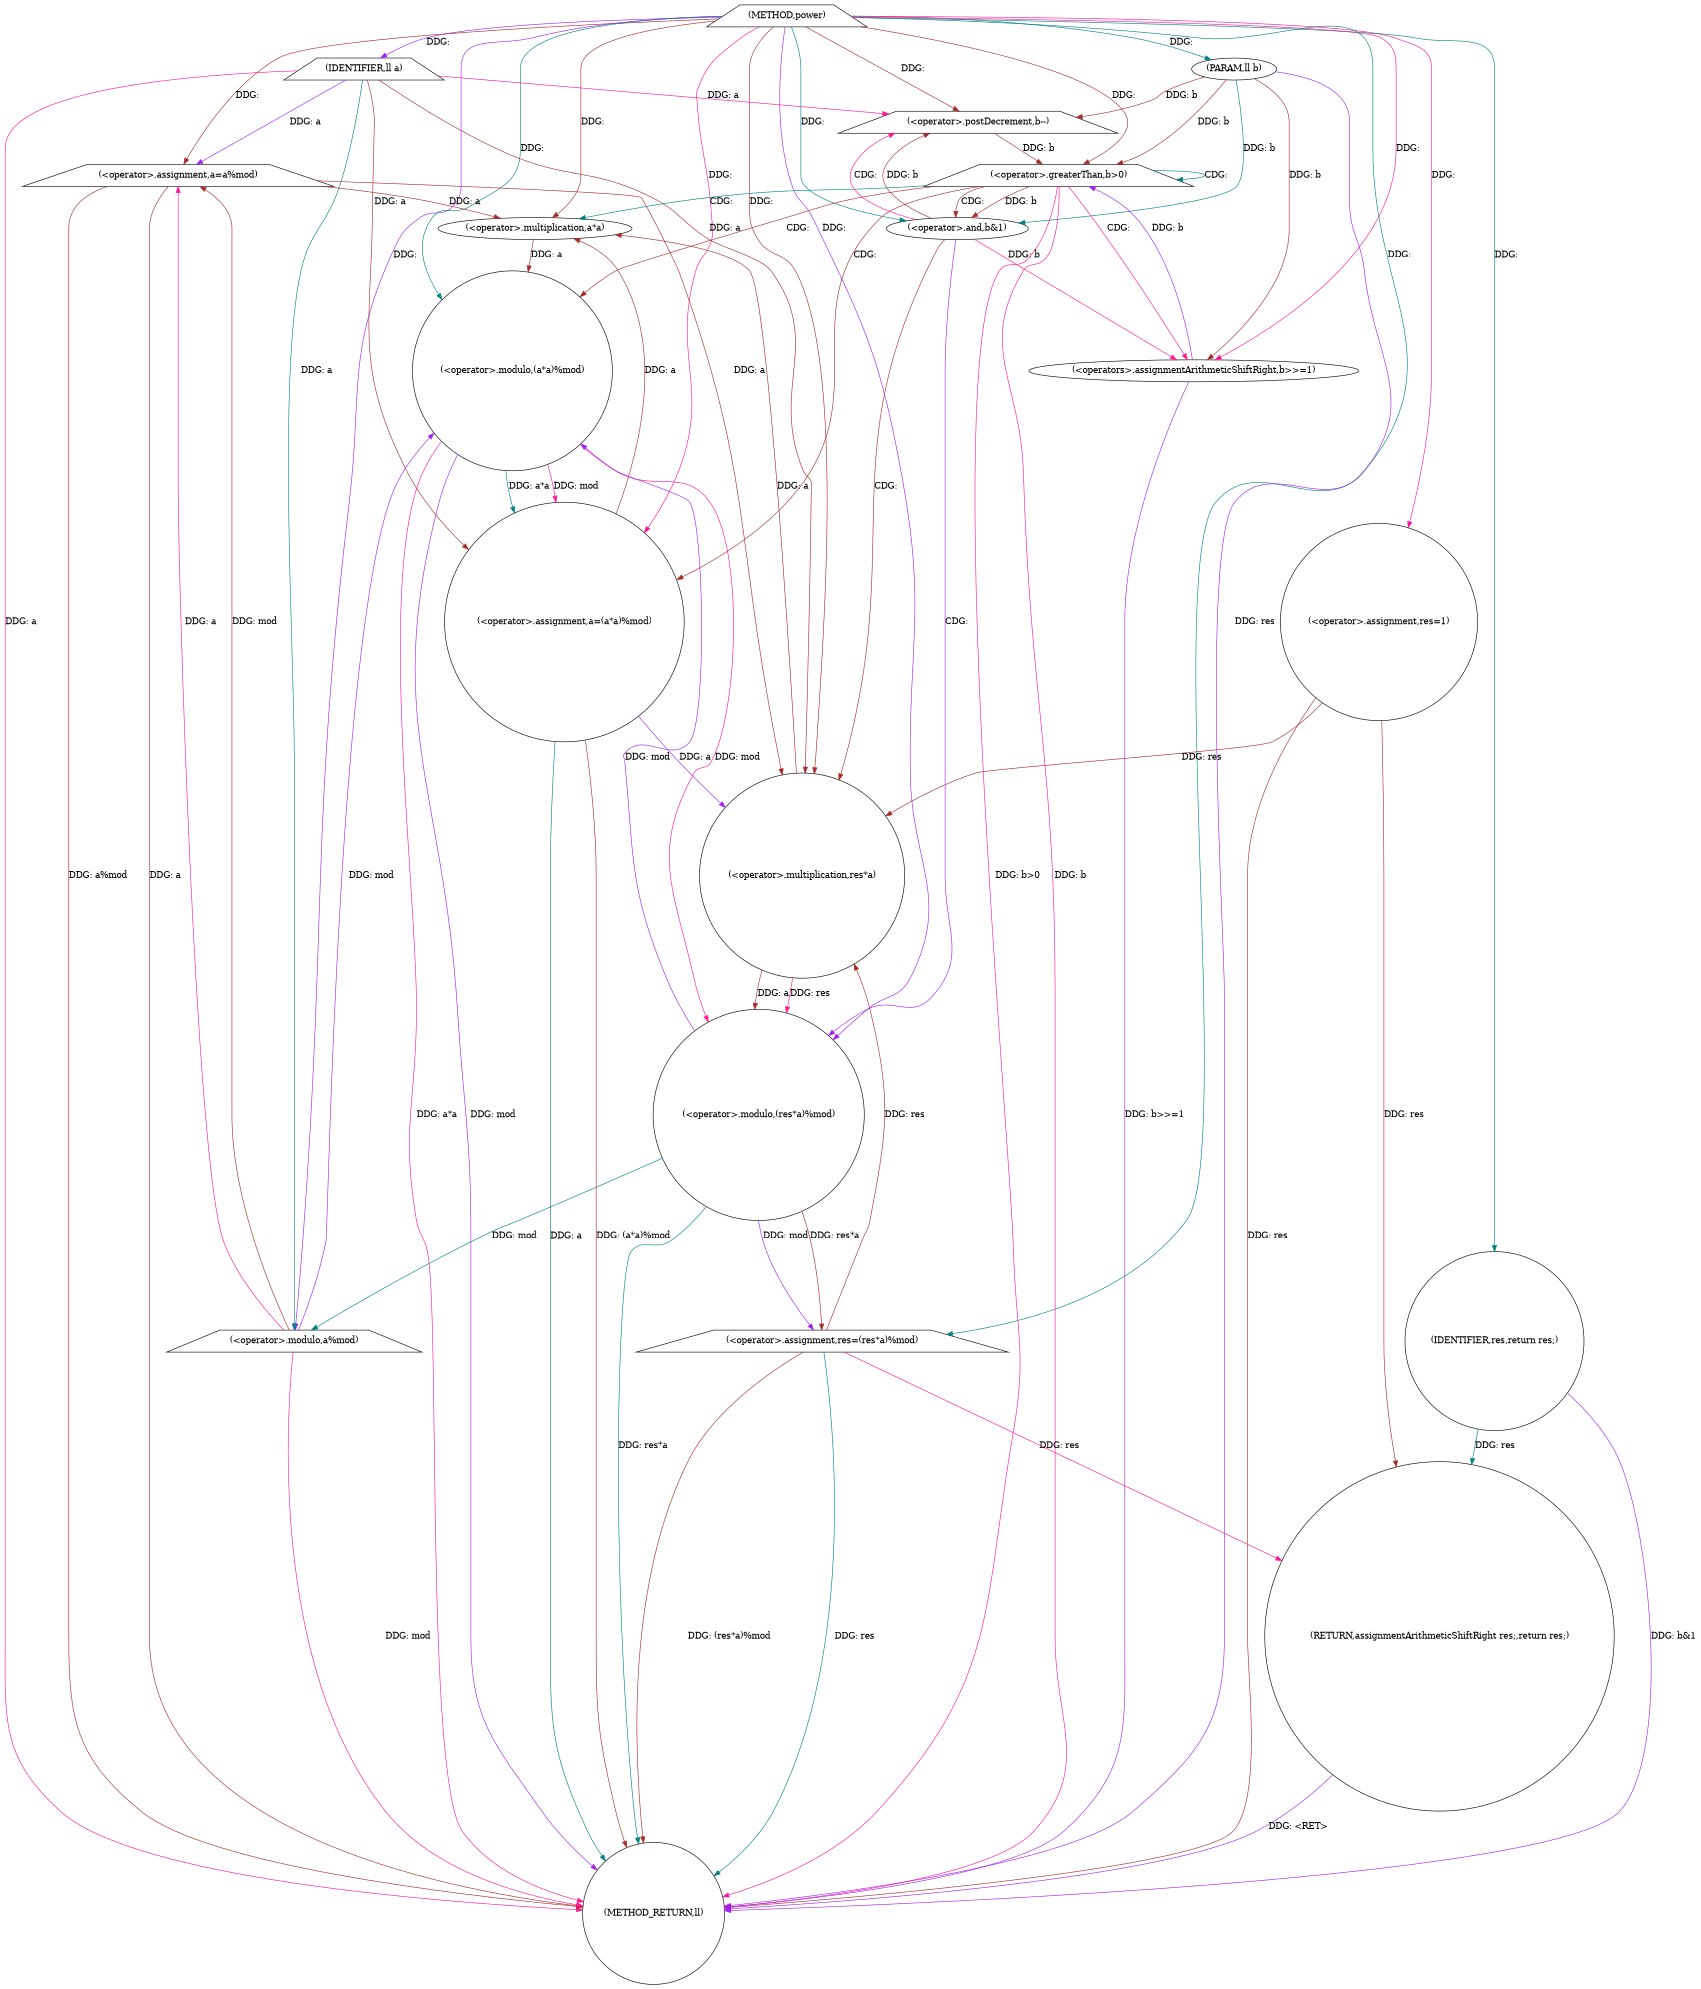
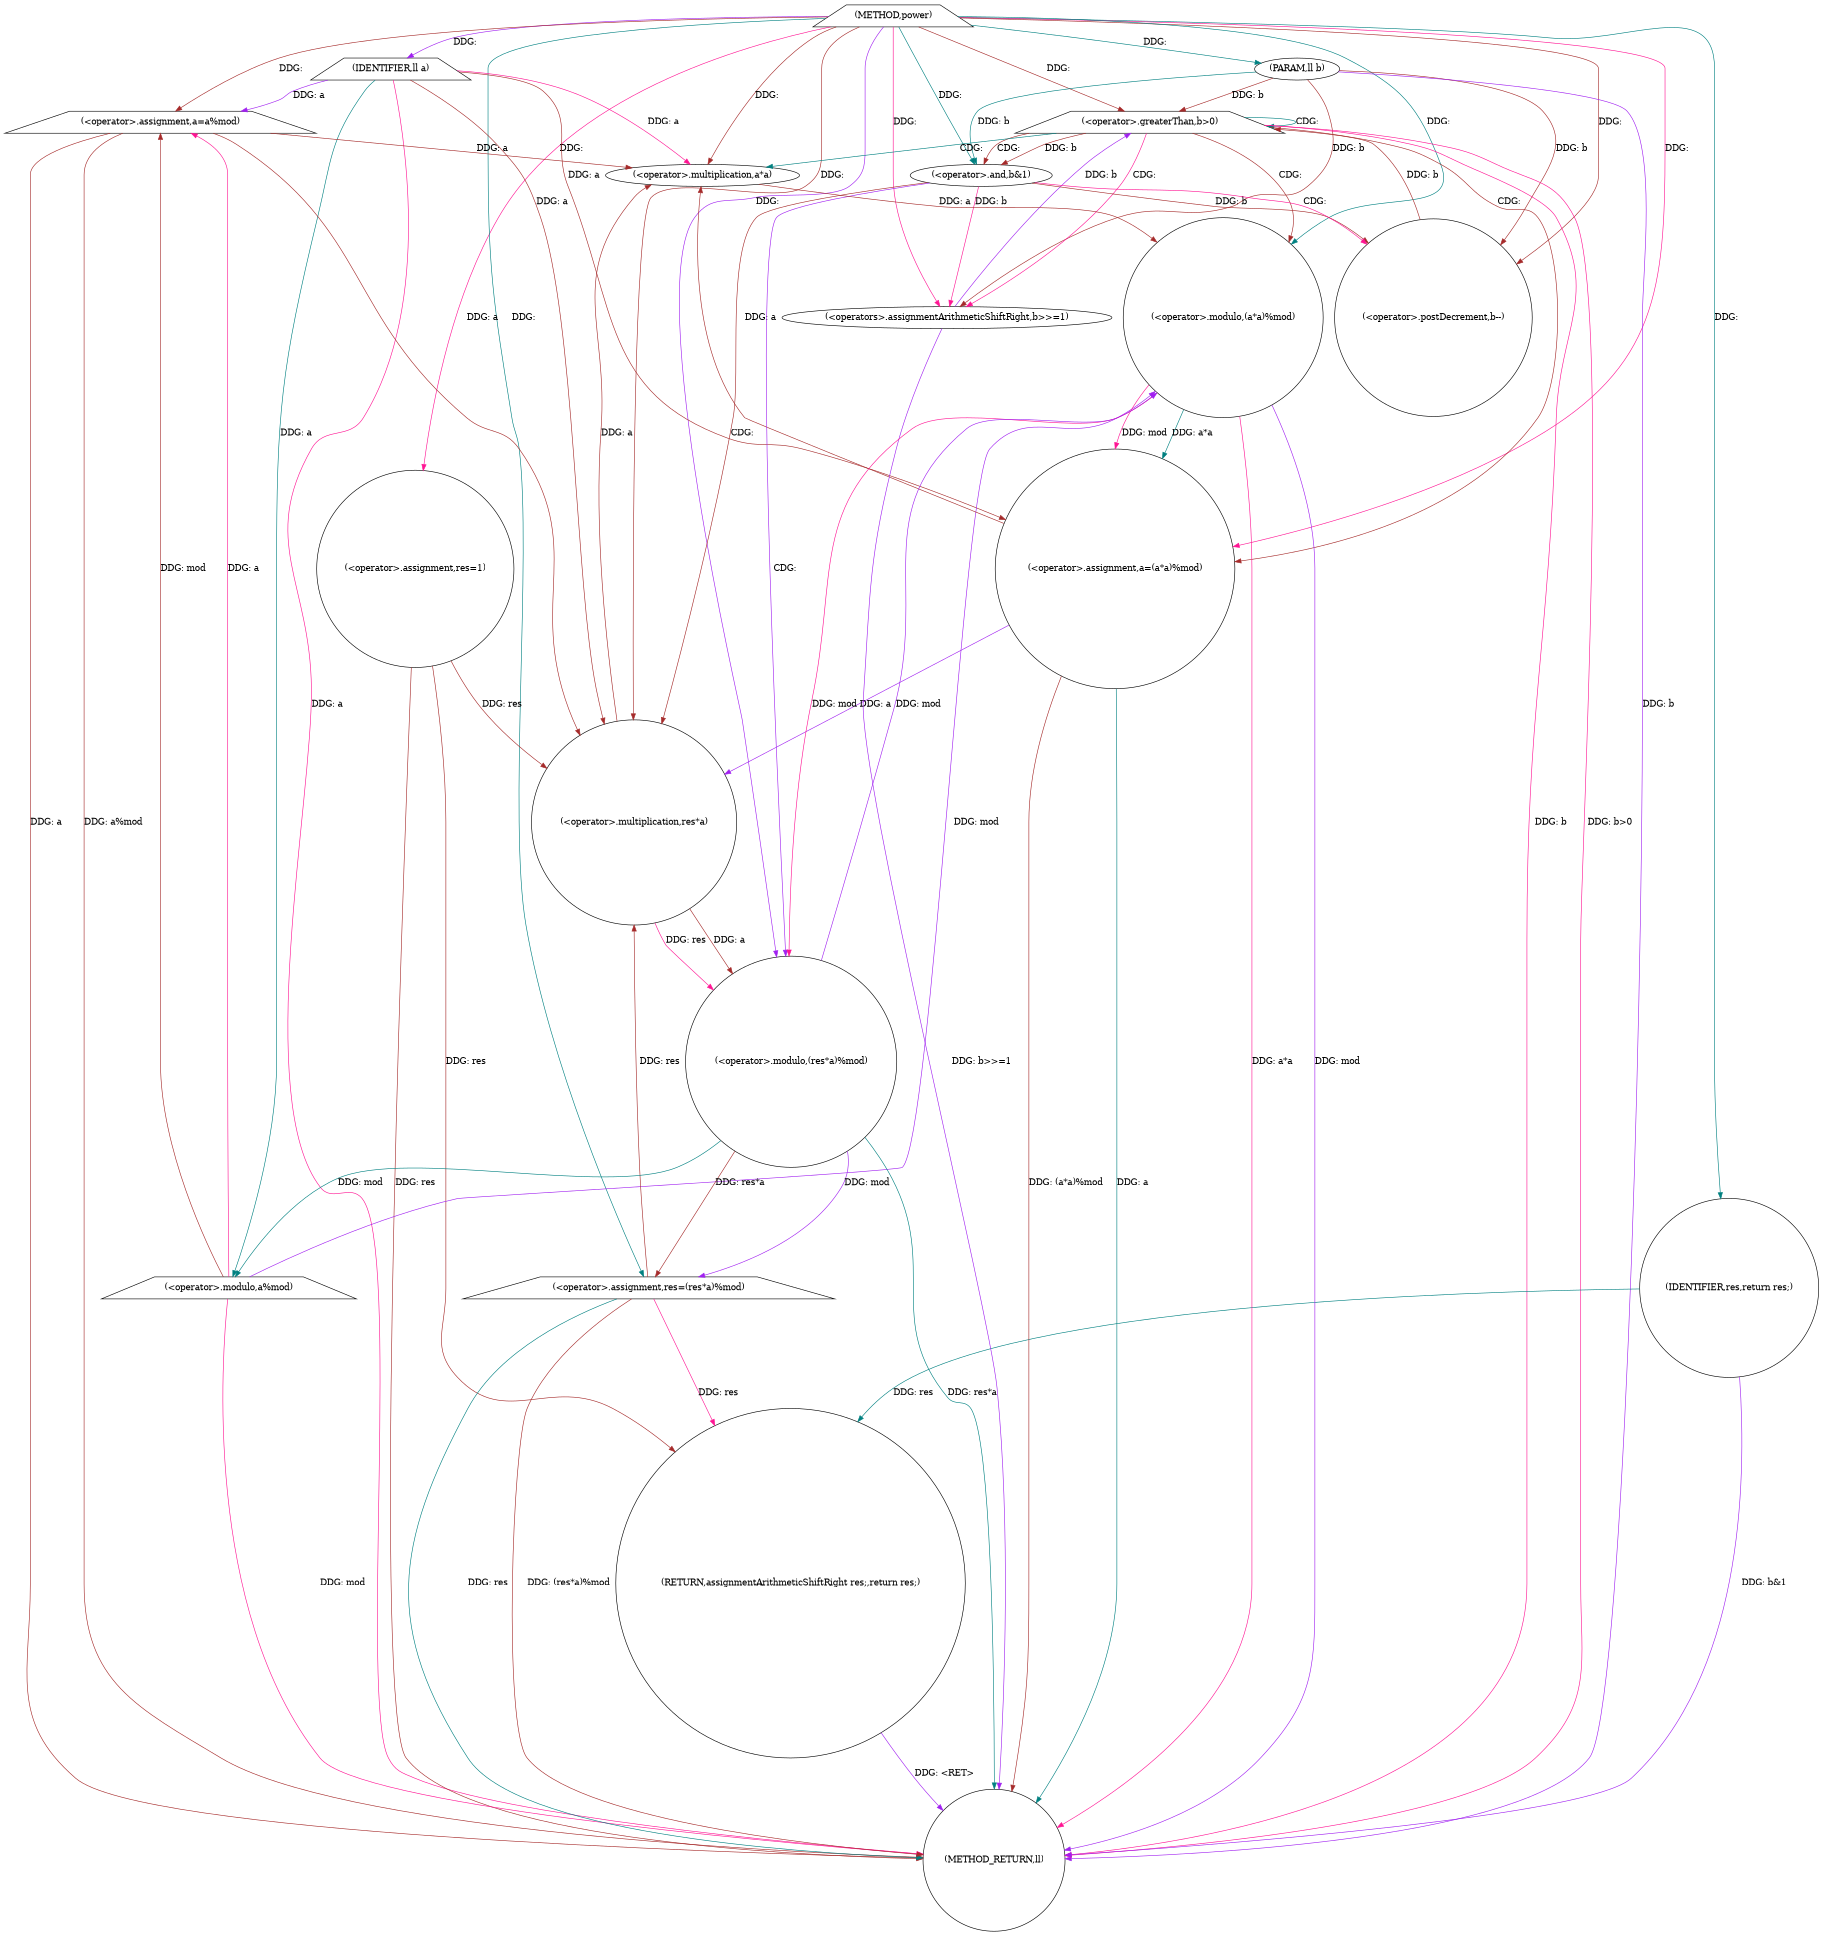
edge "(IDENTIFIER,ll a)" -> "(<operator>.postDecrement,b--)": now "(IDENTIFIER,ll a)" -> "(<operator>.multiplication,a*a)"
node "(<operator>.postDecrement,b--)": shape trapezium -> circle
edge "(METHOD,power)" -> "(<operator>.modulo,a%mod)": removed, label "DDG:"
edge "(PARAM,ll b)" -> "(METHOD_RETURN,ll)": label "DDG: res" -> "DDG: b"
